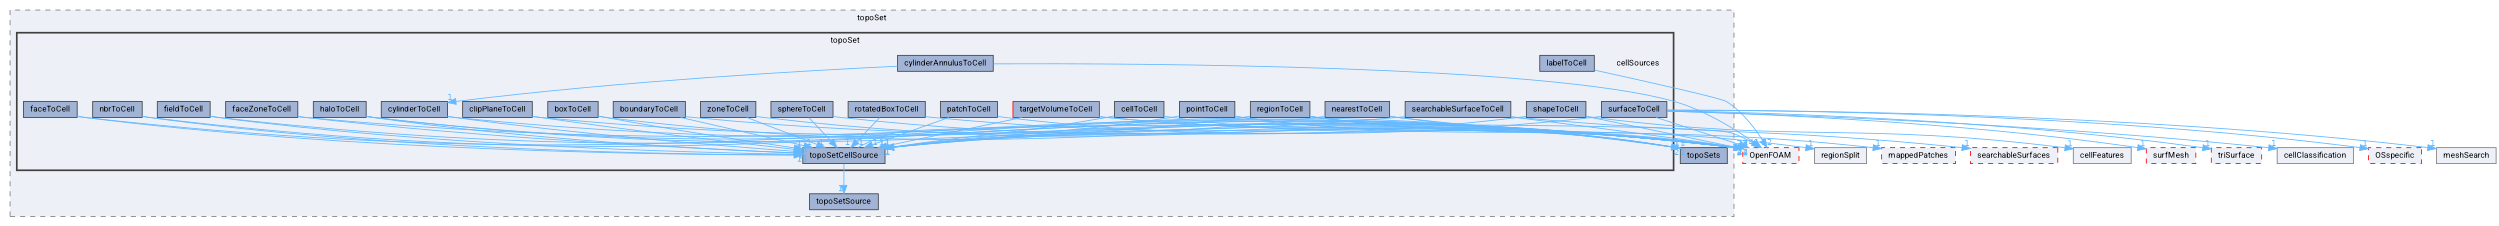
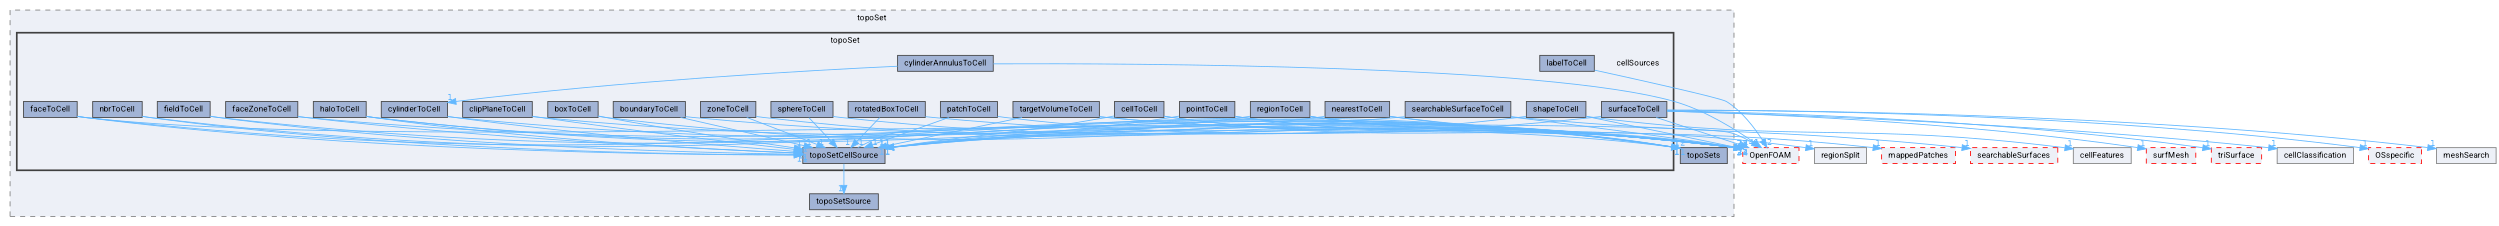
node "targetVolumeToCell": color red -> grey25
edge "faceToCell" -> "topoSets": added
edge "cellToCell" -> "OpenFOAM": added
